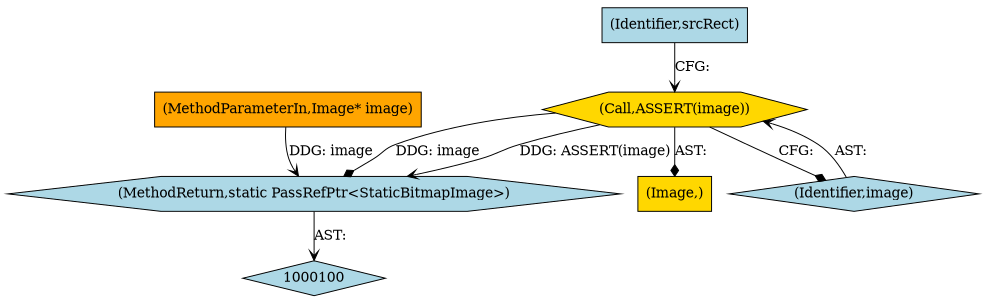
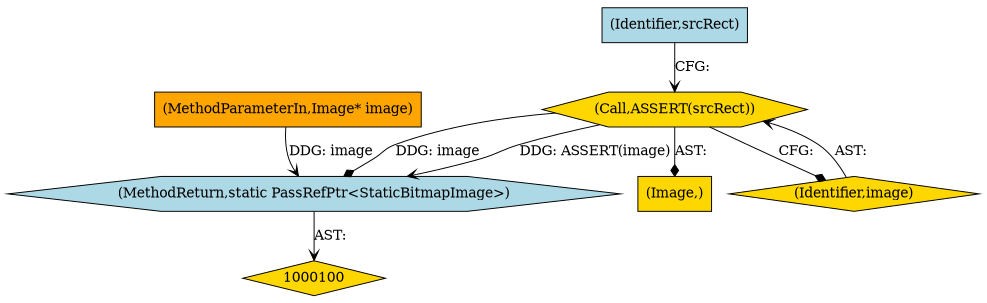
node "(Call,ASSERT(image))": label "(Call,ASSERT(image))" -> "(Call,ASSERT(srcRect))"
node "(Identifier,image)": fillcolor lightblue -> gold
node "1000100": fillcolor lightblue -> gold
